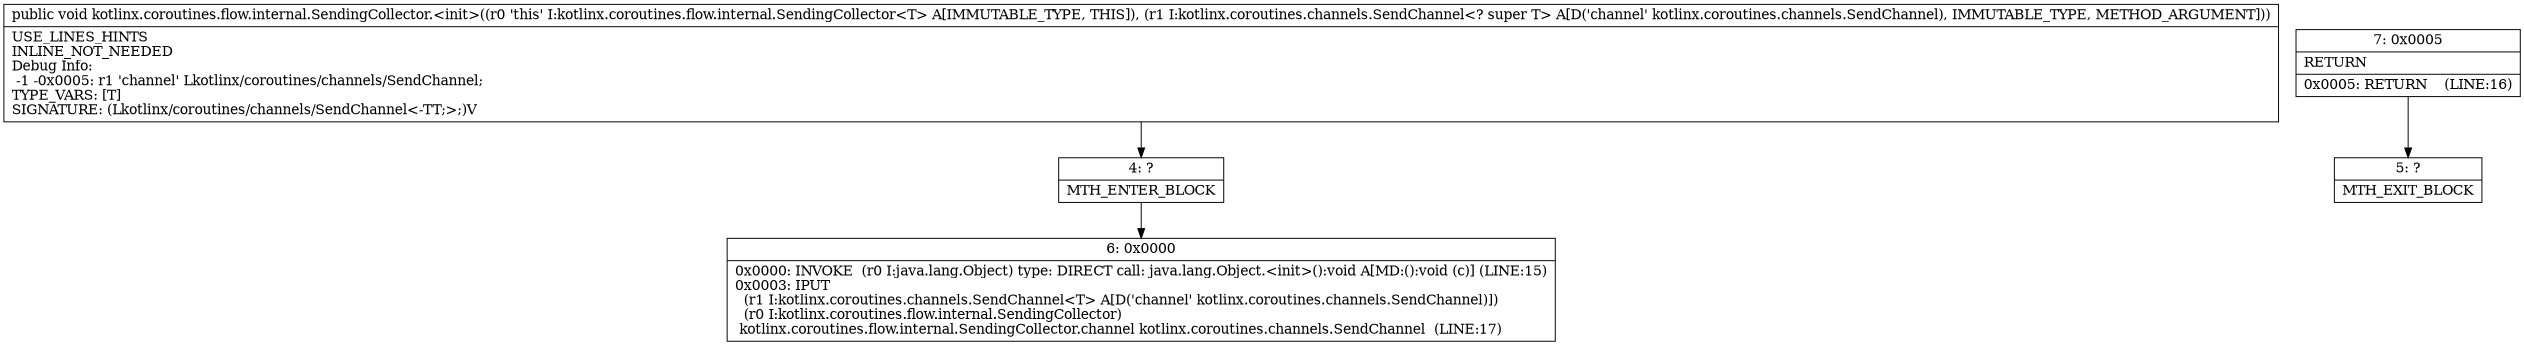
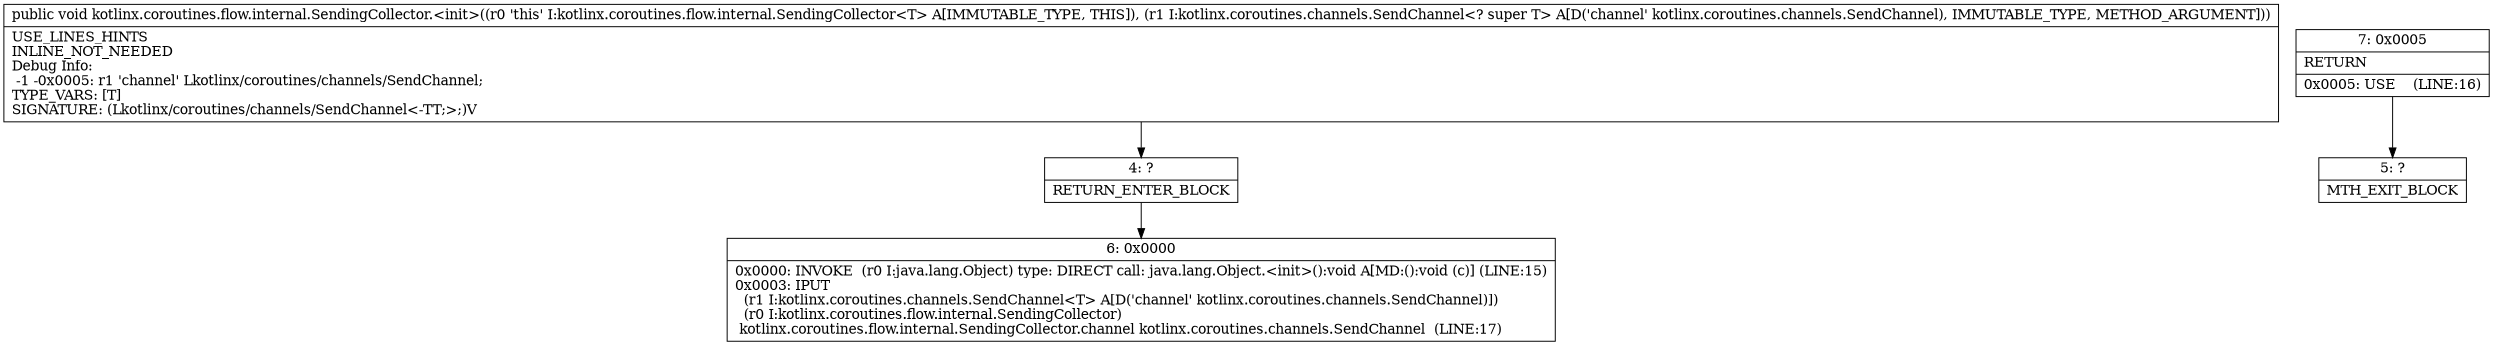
node "7: 0x0005": text "0x0005: RETURN    (LINE:16)" -> "0x0005: USE    (LINE:16)"
node "4: ?": text "MTH_ENTER_BLOCK" -> "RETURN_ENTER_BLOCK"
